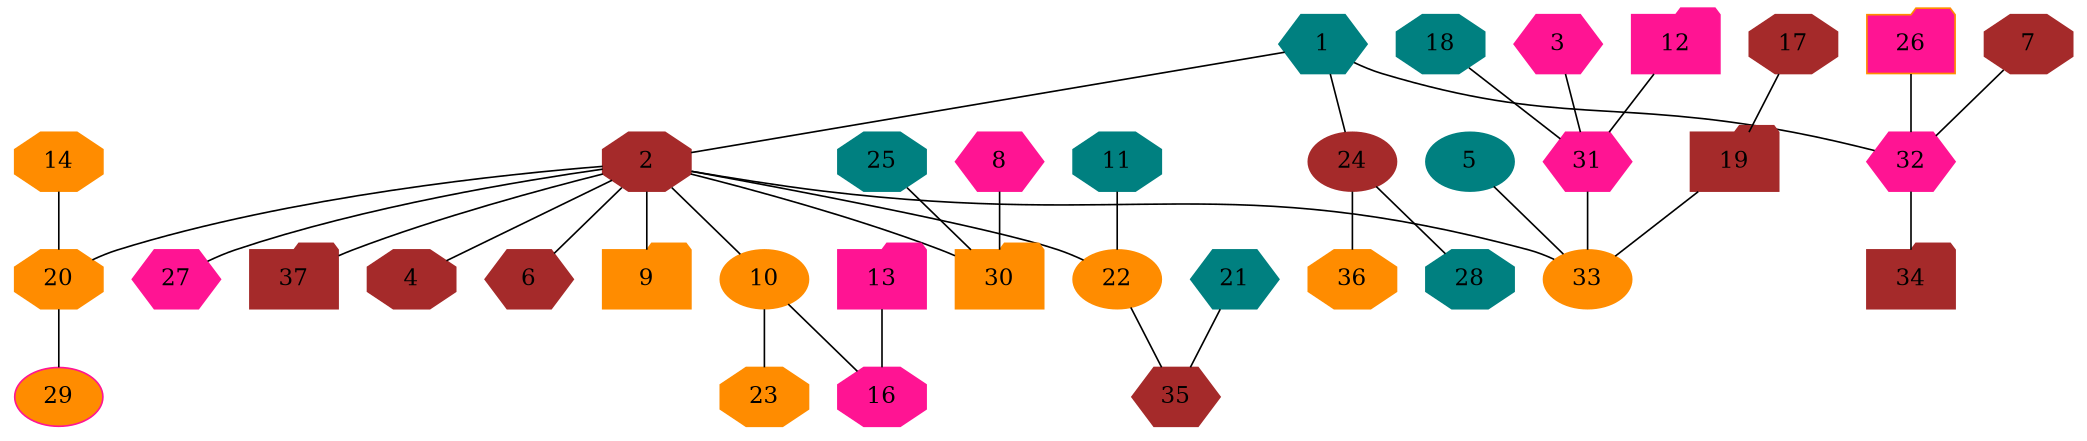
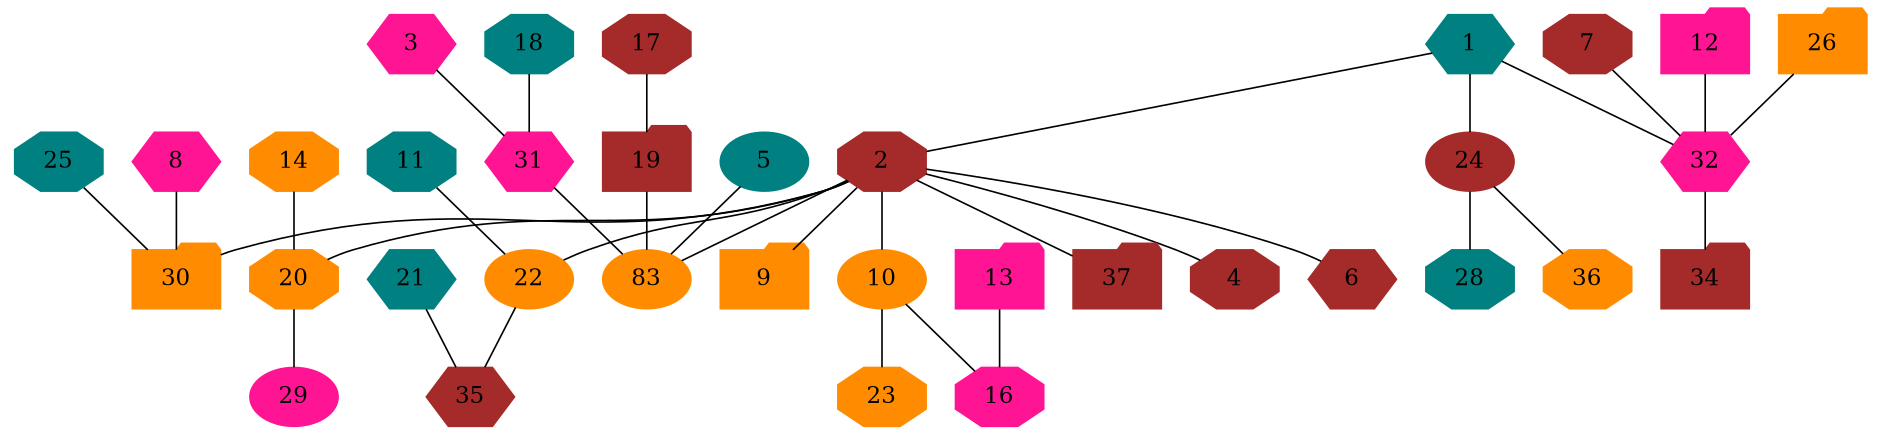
node "26": fillcolor deeppink -> darkorange
edge "12" -- "31": now "12" -- "32"
node "27": removed
node "33": label "33" -> "83"
node "29": fillcolor darkorange -> deeppink
